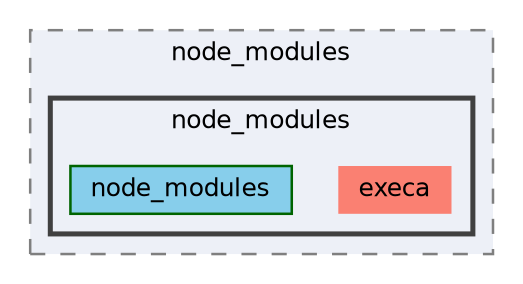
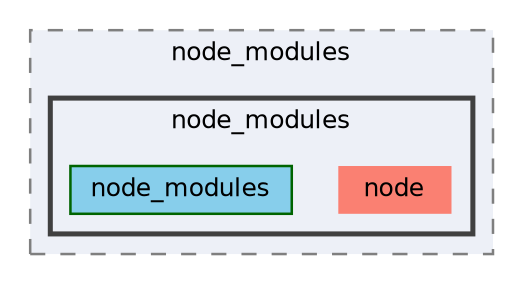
node "execa": label "execa" -> "node"
